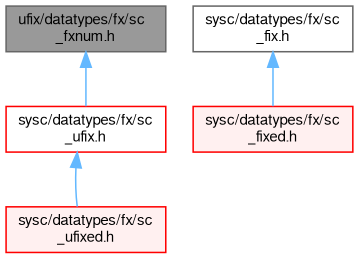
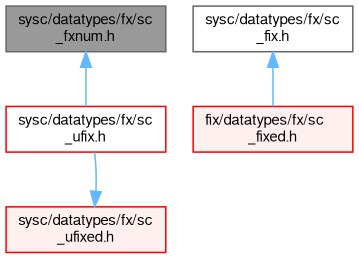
node "ufix/datatypes/fx/sc _fxnum.h": label "ufix/datatypes/fx/sc _fxnum.h" -> "sysc/datatypes/fx/sc _fxnum.h"
node "sysc/datatypes/fx/sc _fixed.h": label "sysc/datatypes/fx/sc _fixed.h" -> "fix/datatypes/fx/sc _fixed.h"
edge "sysc/datatypes/fx/sc _ufixed.h" -> "sysc/datatypes/fx/sc _ufix.h": reversed
